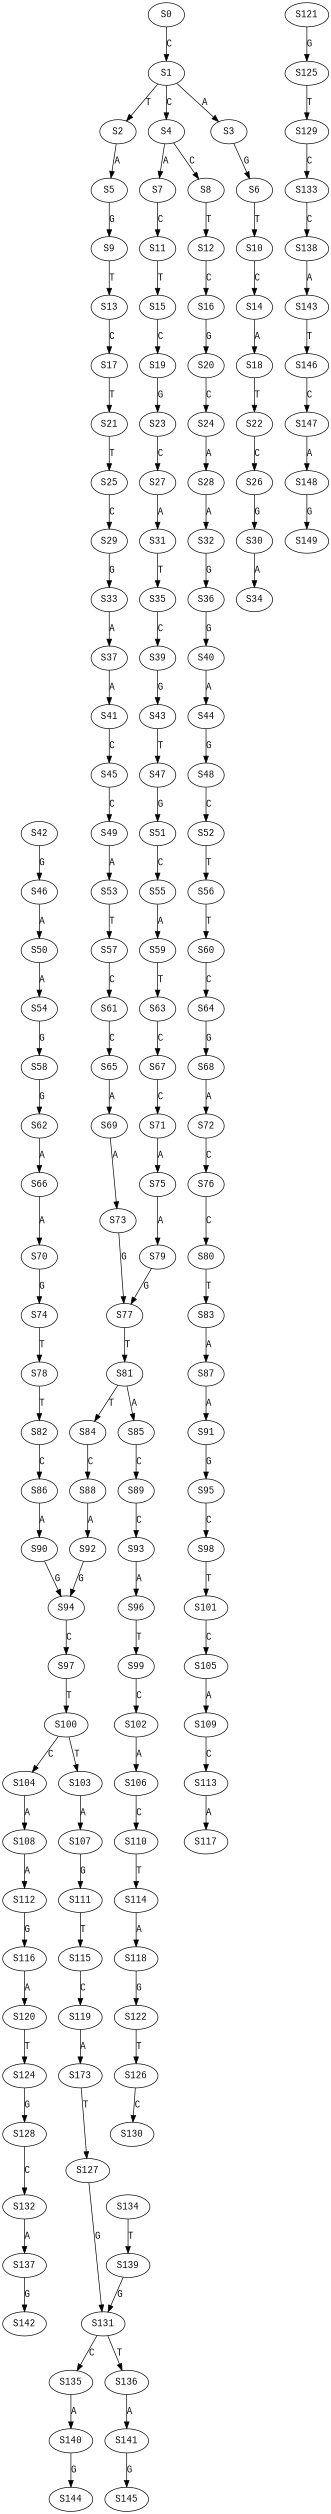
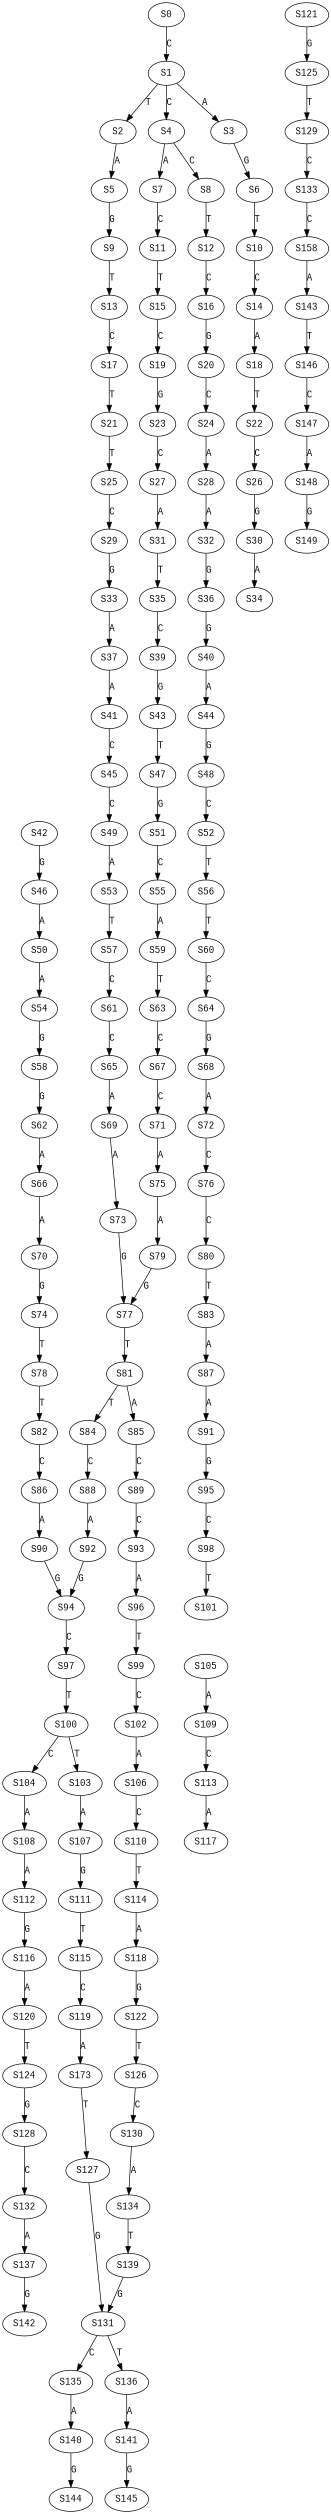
node "S138": label "S138" -> "S158"
edge "S101" -> "S105": removed, label "C"
edge "S130" -> "S134": added, label "A"
